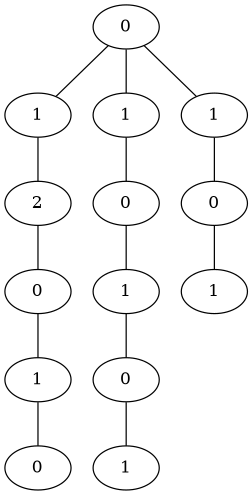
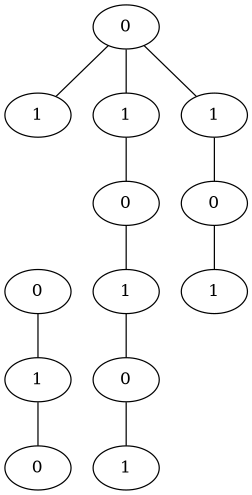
node "2": removed
